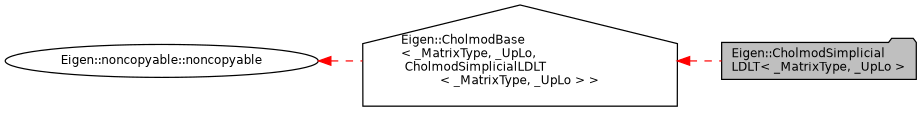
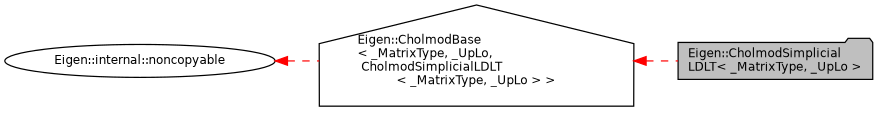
node "Eigen::noncopyable::noncopyable": label "Eigen::noncopyable::noncopyable" -> "Eigen::internal::noncopyable"
